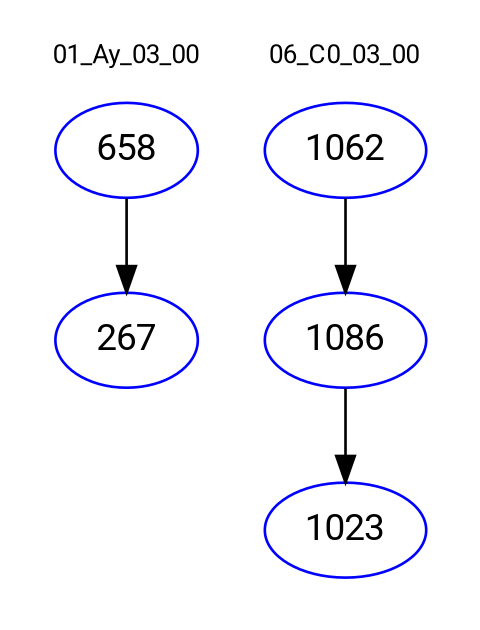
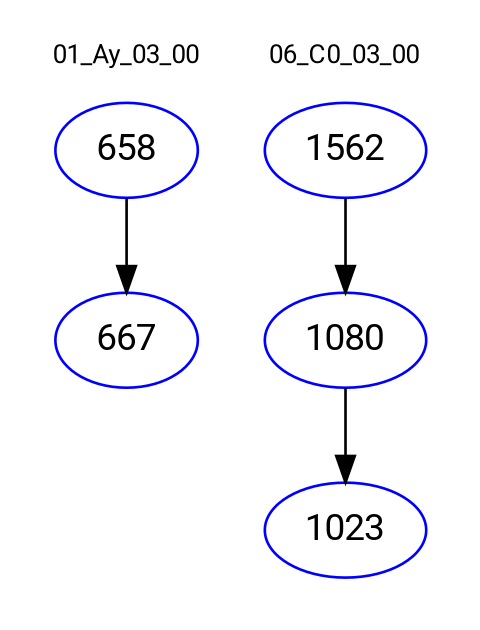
node "1062": label "1062" -> "1562"
node "267": label "267" -> "667"
node "1086": label "1086" -> "1080"
